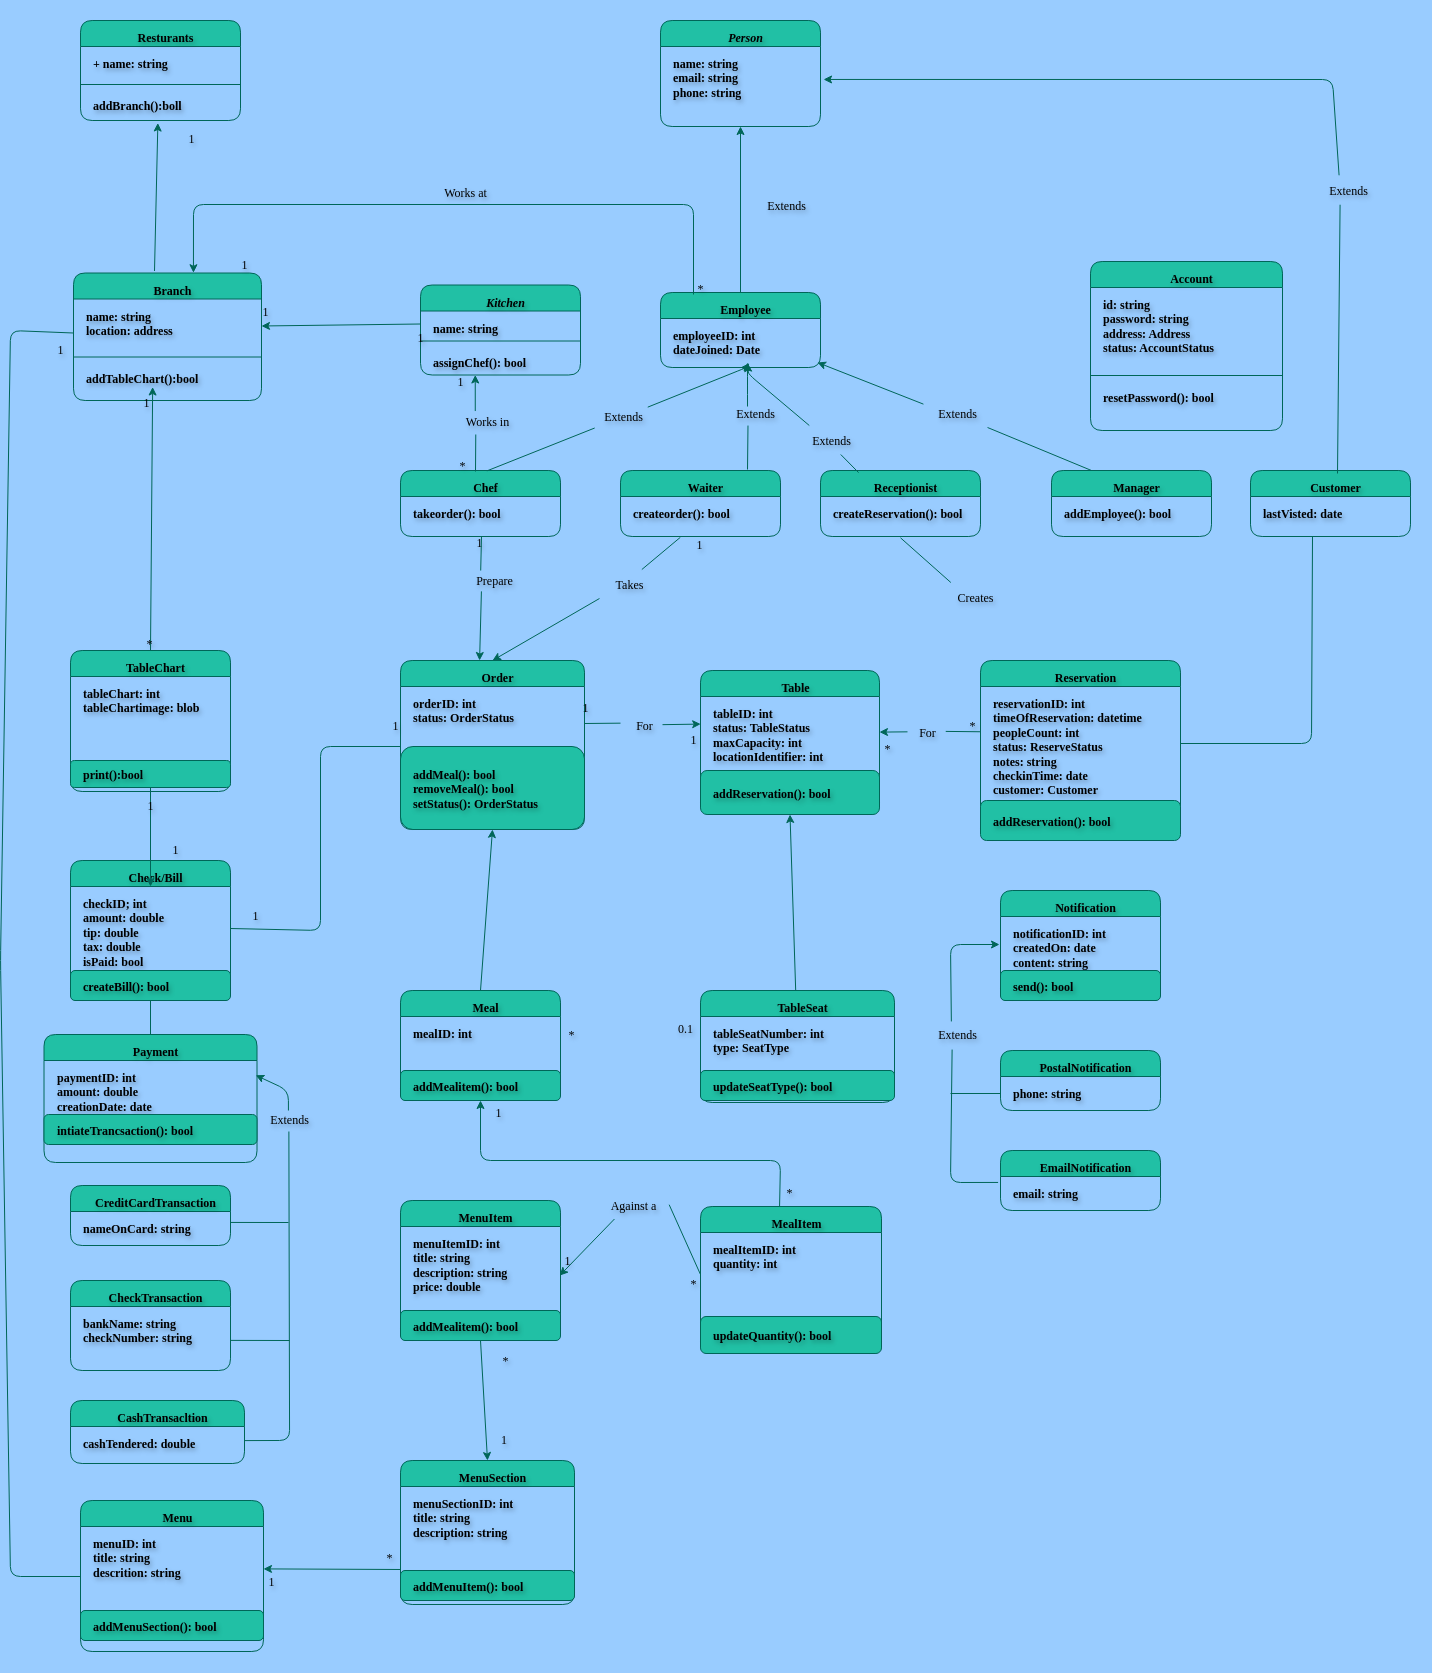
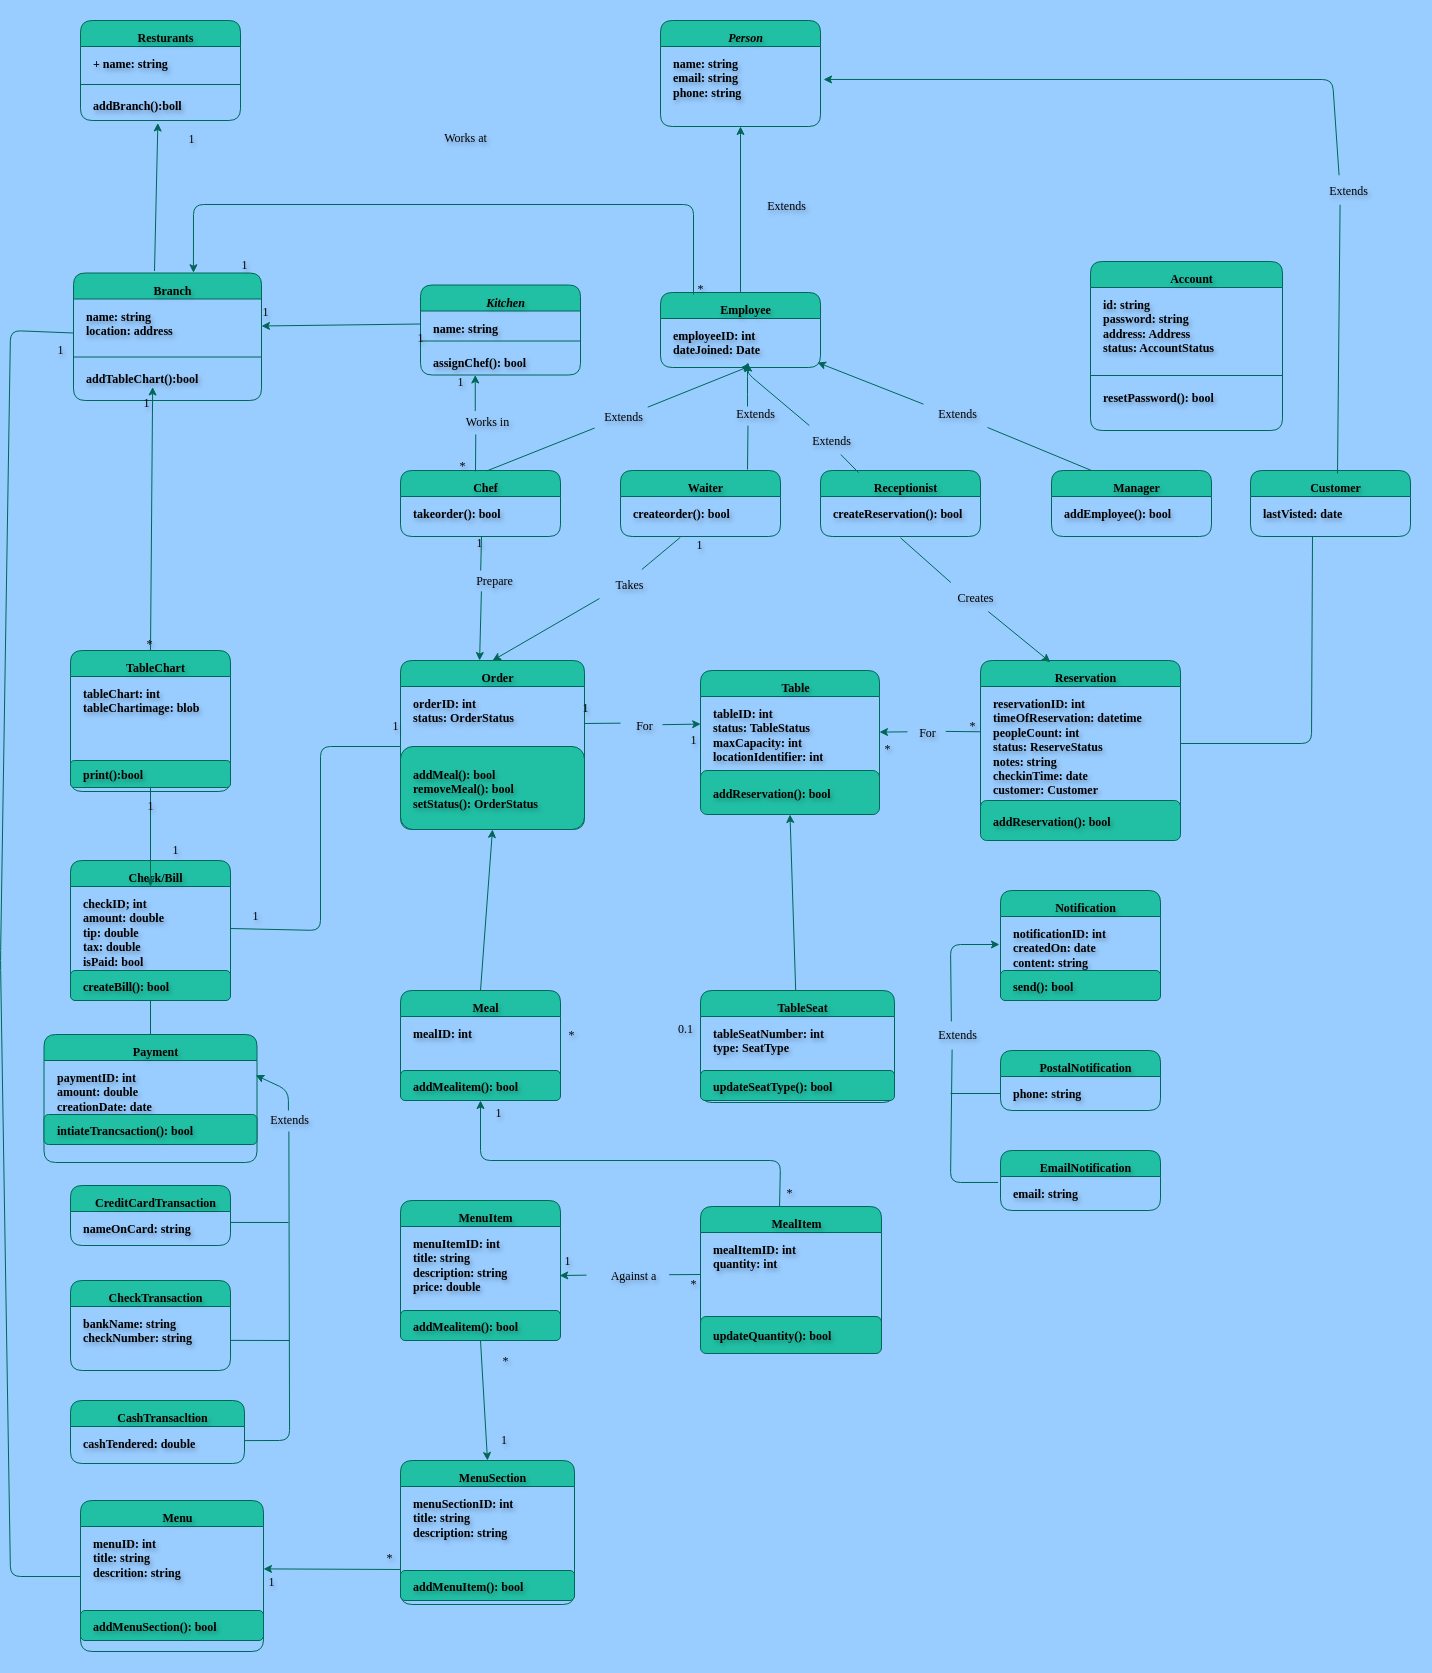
node "Works at": moved (460, 192) -> (460, 137)
edge "Creates" -> "Reservation": added
node "Against a": moved (629, 1205) -> (629, 1275)
